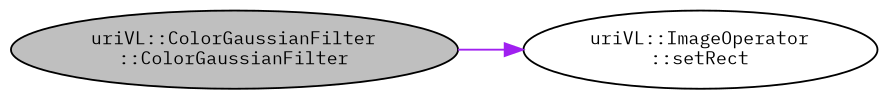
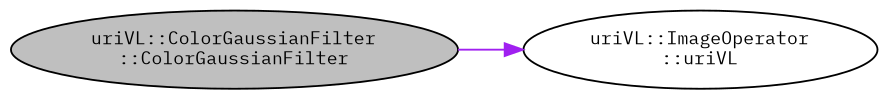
node "uriVL::ImageOperator ::setRect": label "uriVL::ImageOperator ::setRect" -> "uriVL::ImageOperator ::uriVL"
